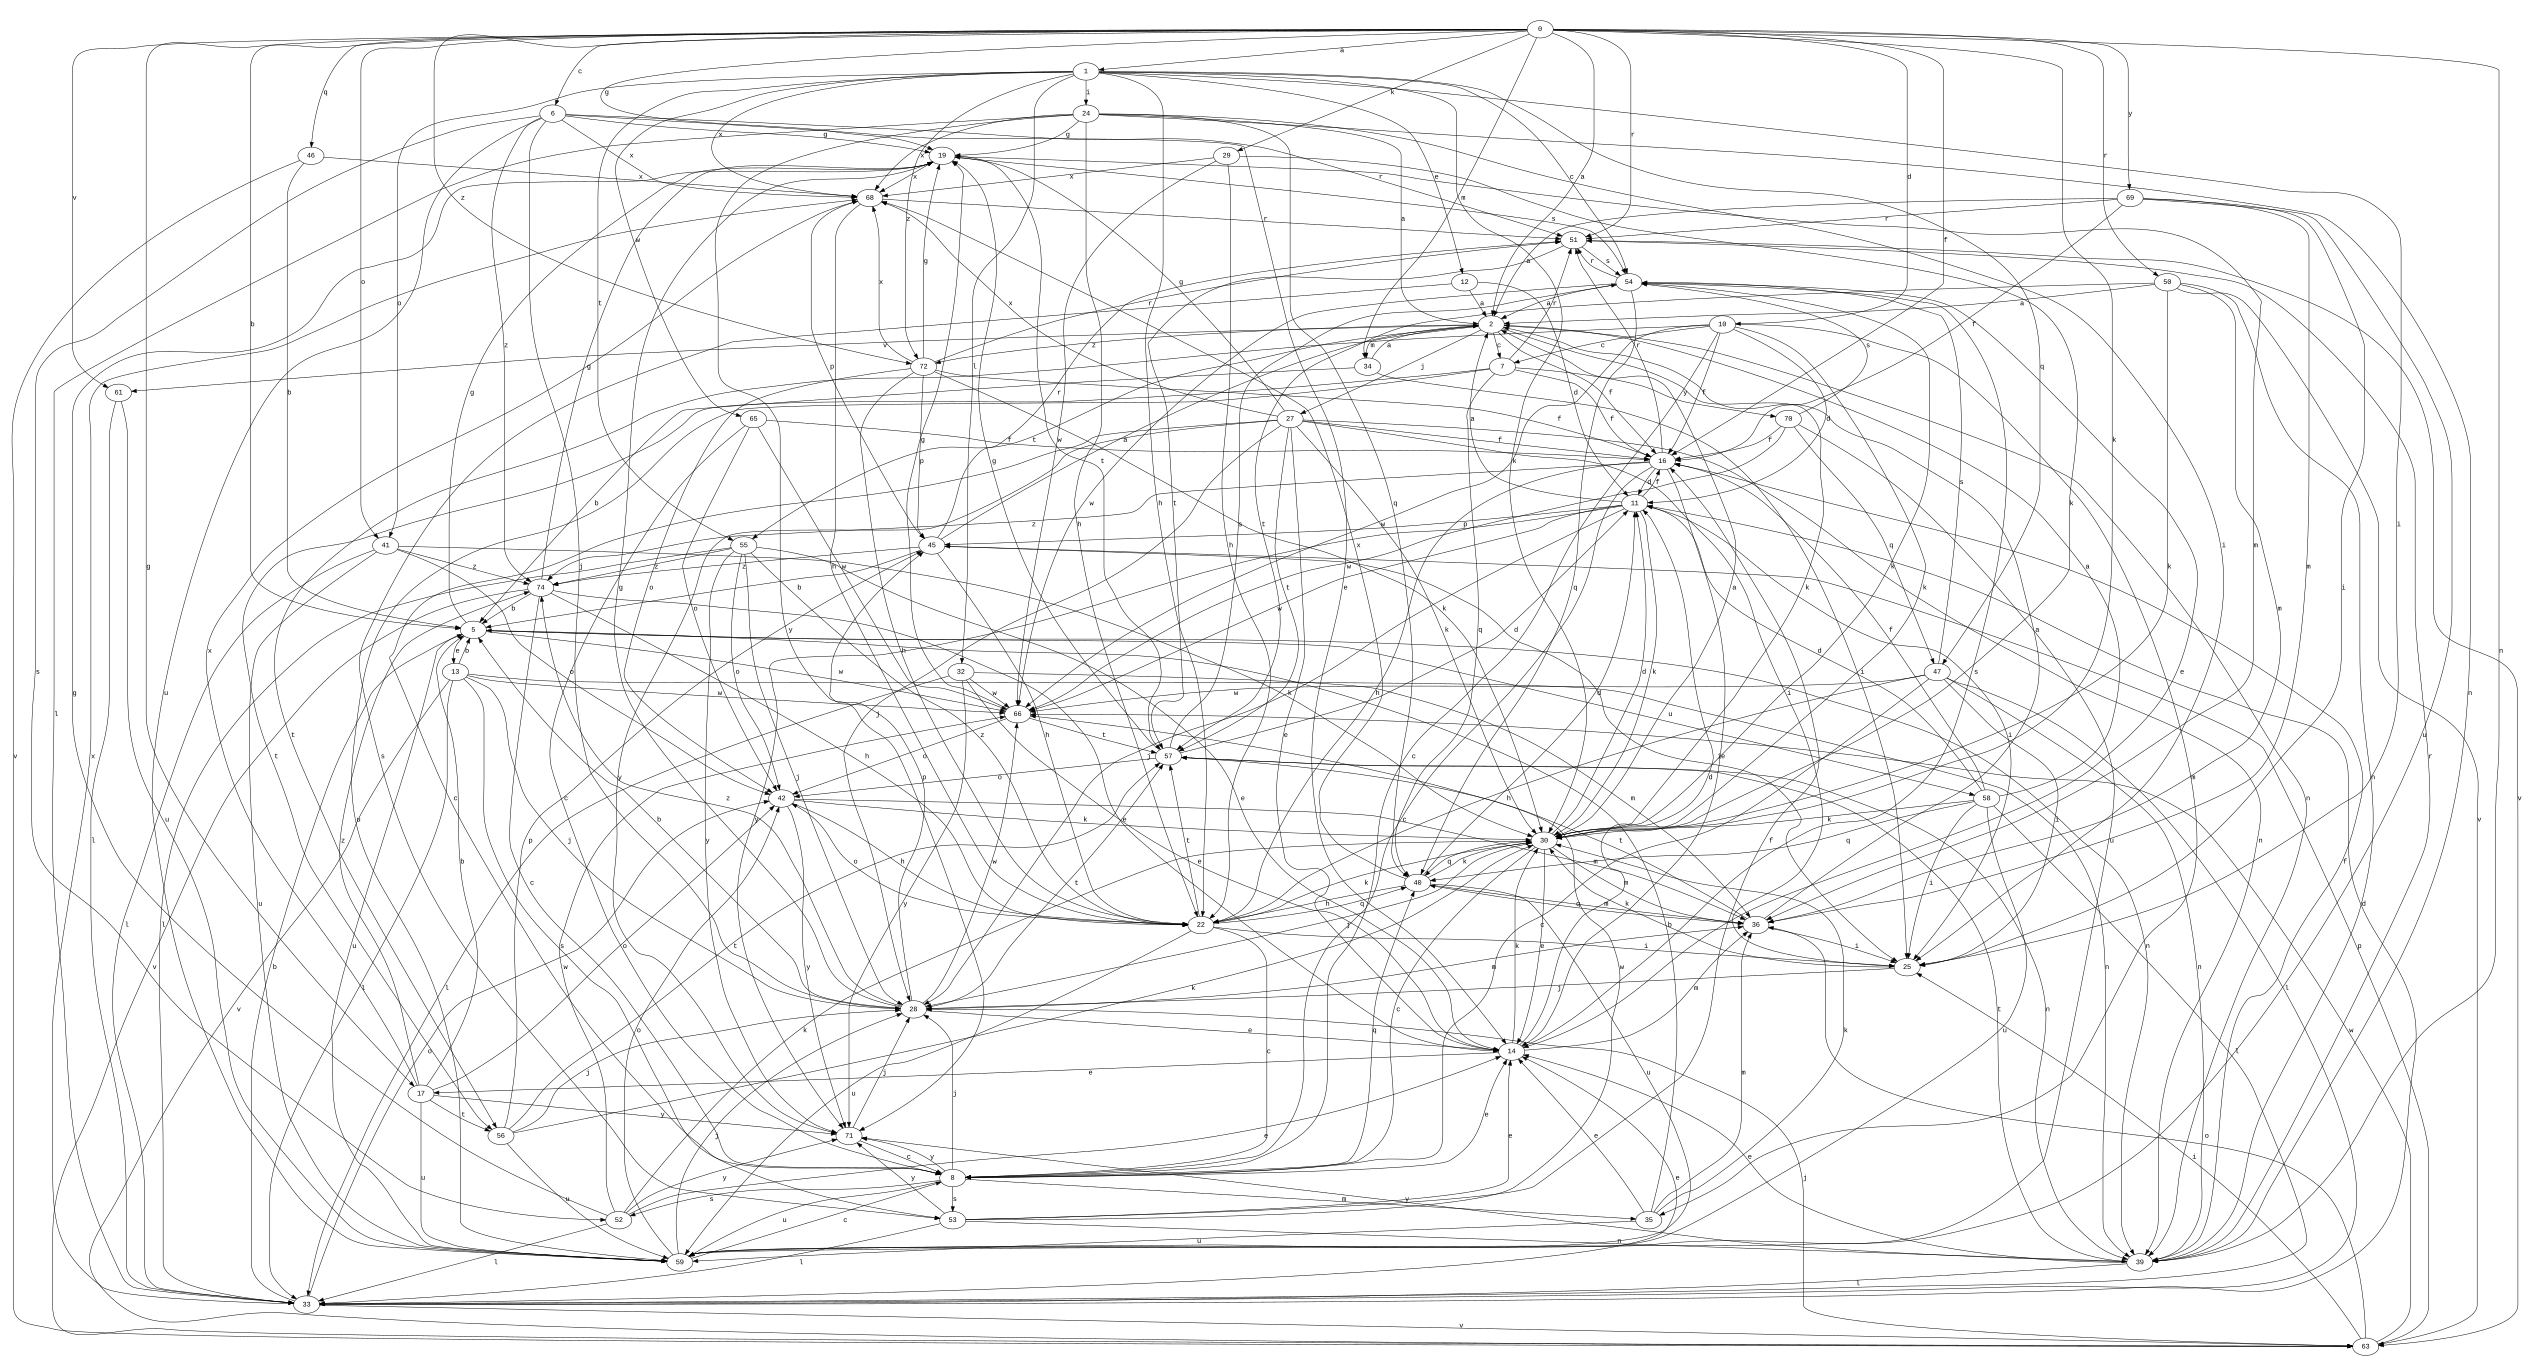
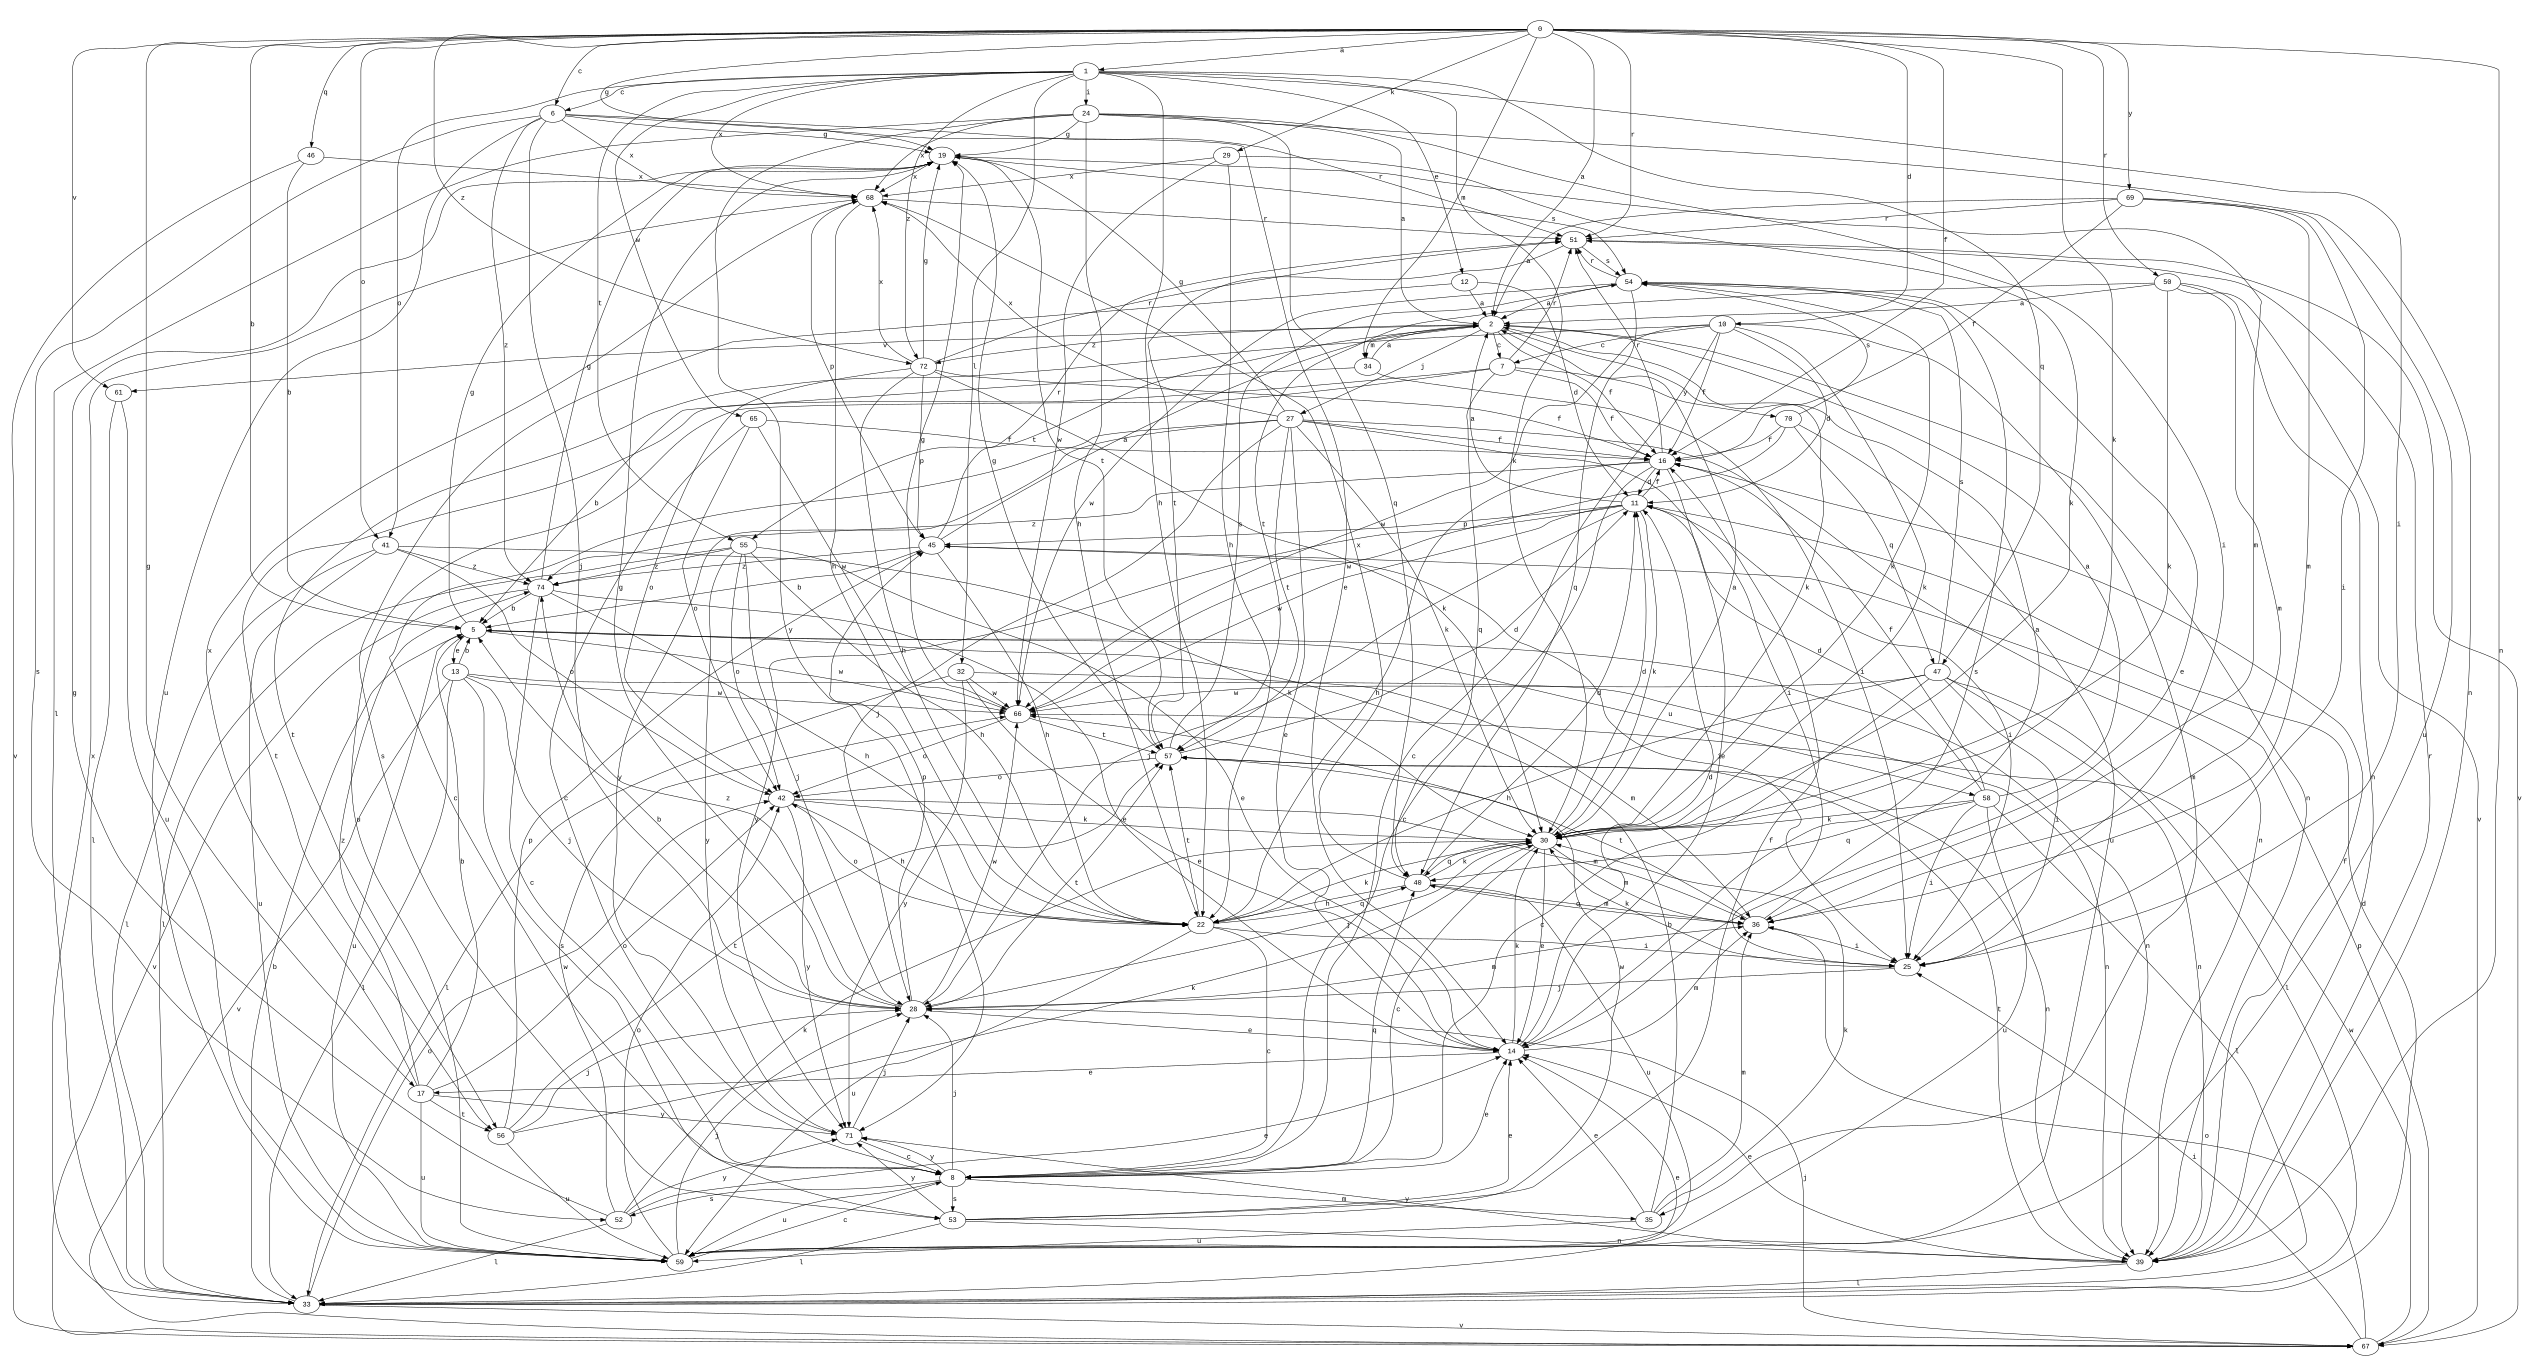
edge "1" -> "54": now "1" -> "6"
edge "55" -> "22": label "z" -> "h"
node "63": label "63" -> "67"
